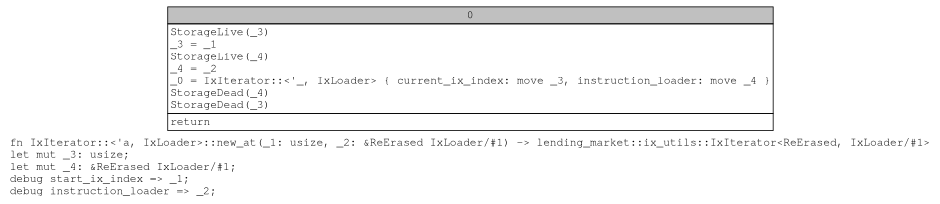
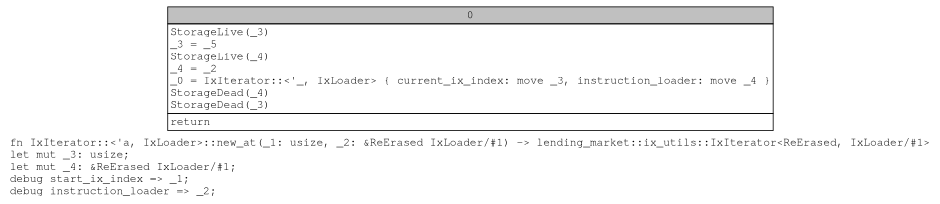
node "0": text "_3 = _1" -> "_3 = _5"
